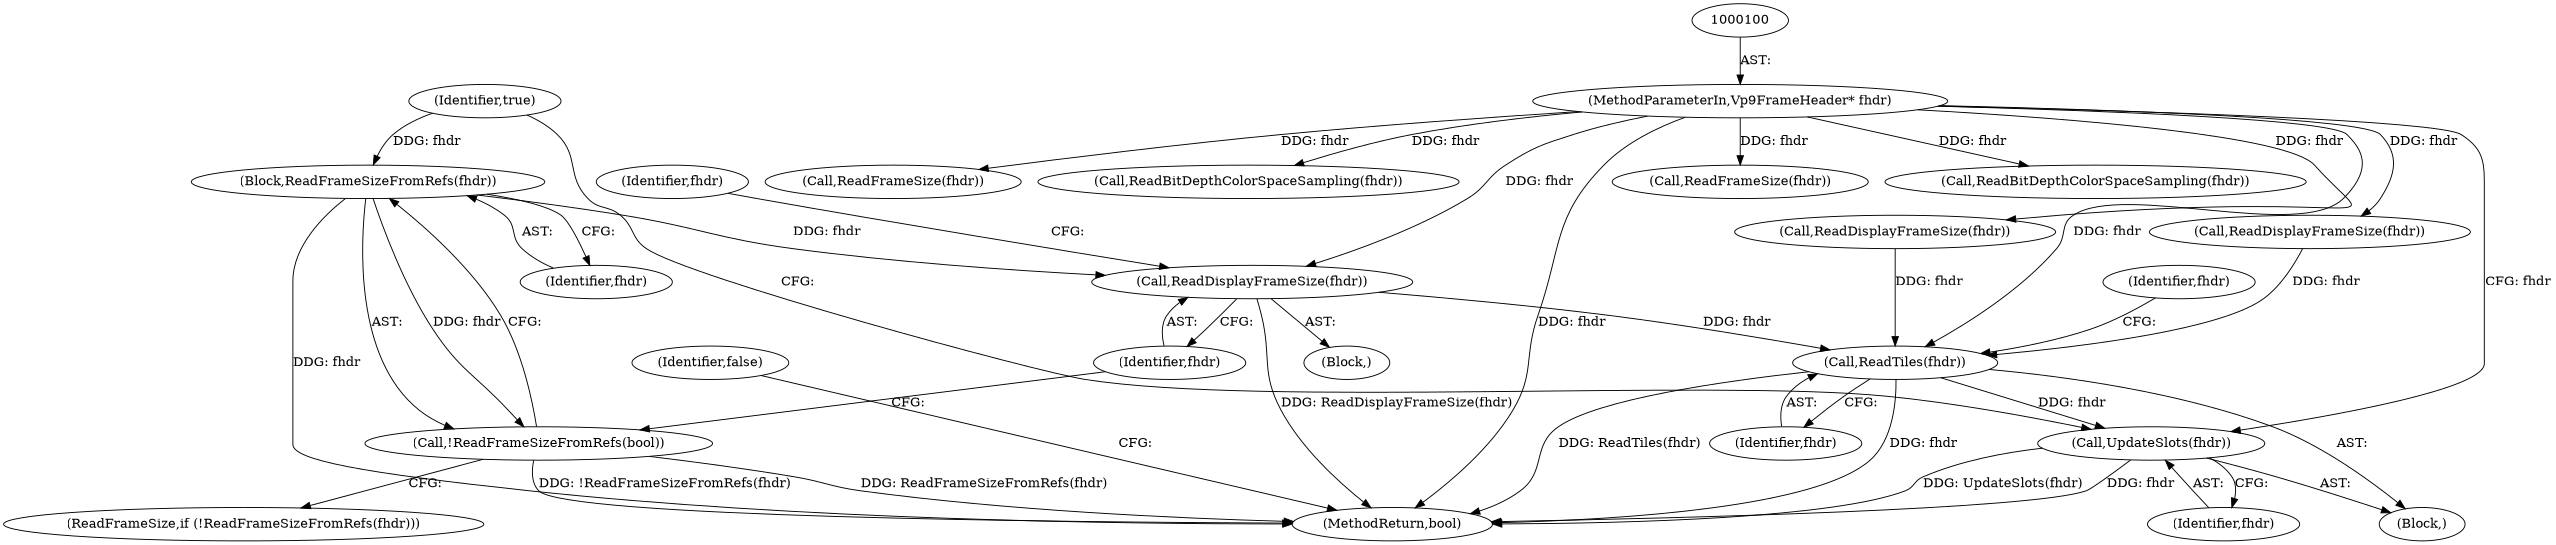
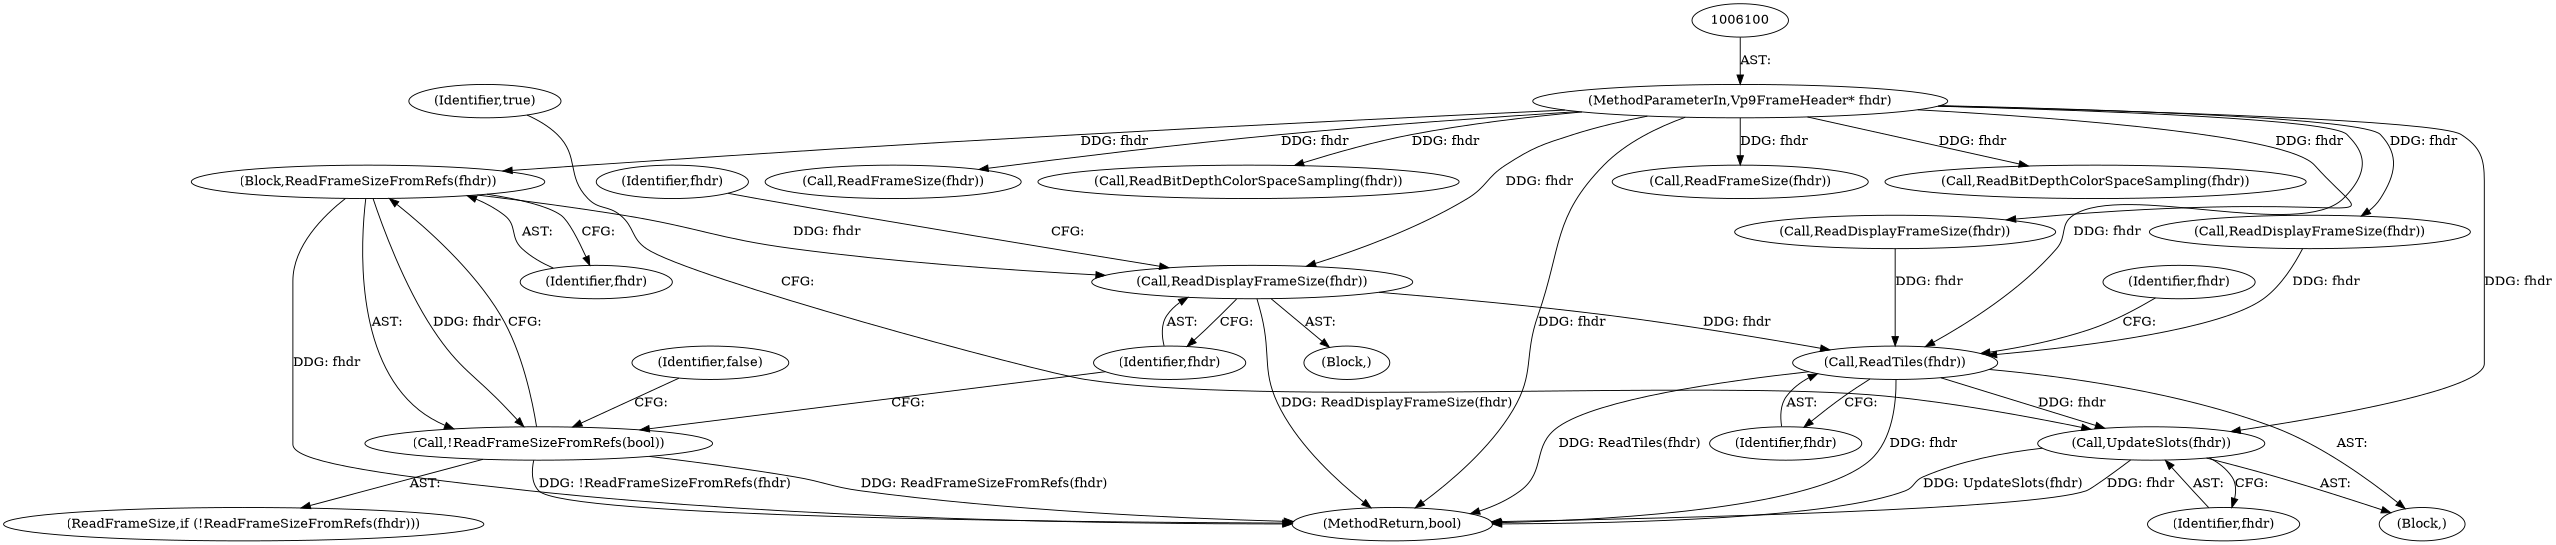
node "1000100": label "1000100" -> "1006100"
edge "(Identifier,true)" -> "(Block,ReadFrameSizeFromRefs(fhdr))": now "(MethodParameterIn,Vp9FrameHeader* fhdr)" -> "(Block,ReadFrameSizeFromRefs(fhdr))"
edge "(MethodParameterIn,Vp9FrameHeader* fhdr)" -> "(Call,UpdateSlots(fhdr))": label "CFG: fhdr" -> "DDG: fhdr"
edge "(Identifier,false)" -> "(MethodReturn,bool)": now "(Identifier,false)" -> "(Call,!ReadFrameSizeFromRefs(bool))"
edge "(Call,!ReadFrameSizeFromRefs(bool))" -> "(ReadFrameSize,if (!ReadFrameSizeFromRefs(fhdr)))": label "CFG: " -> "AST: "
